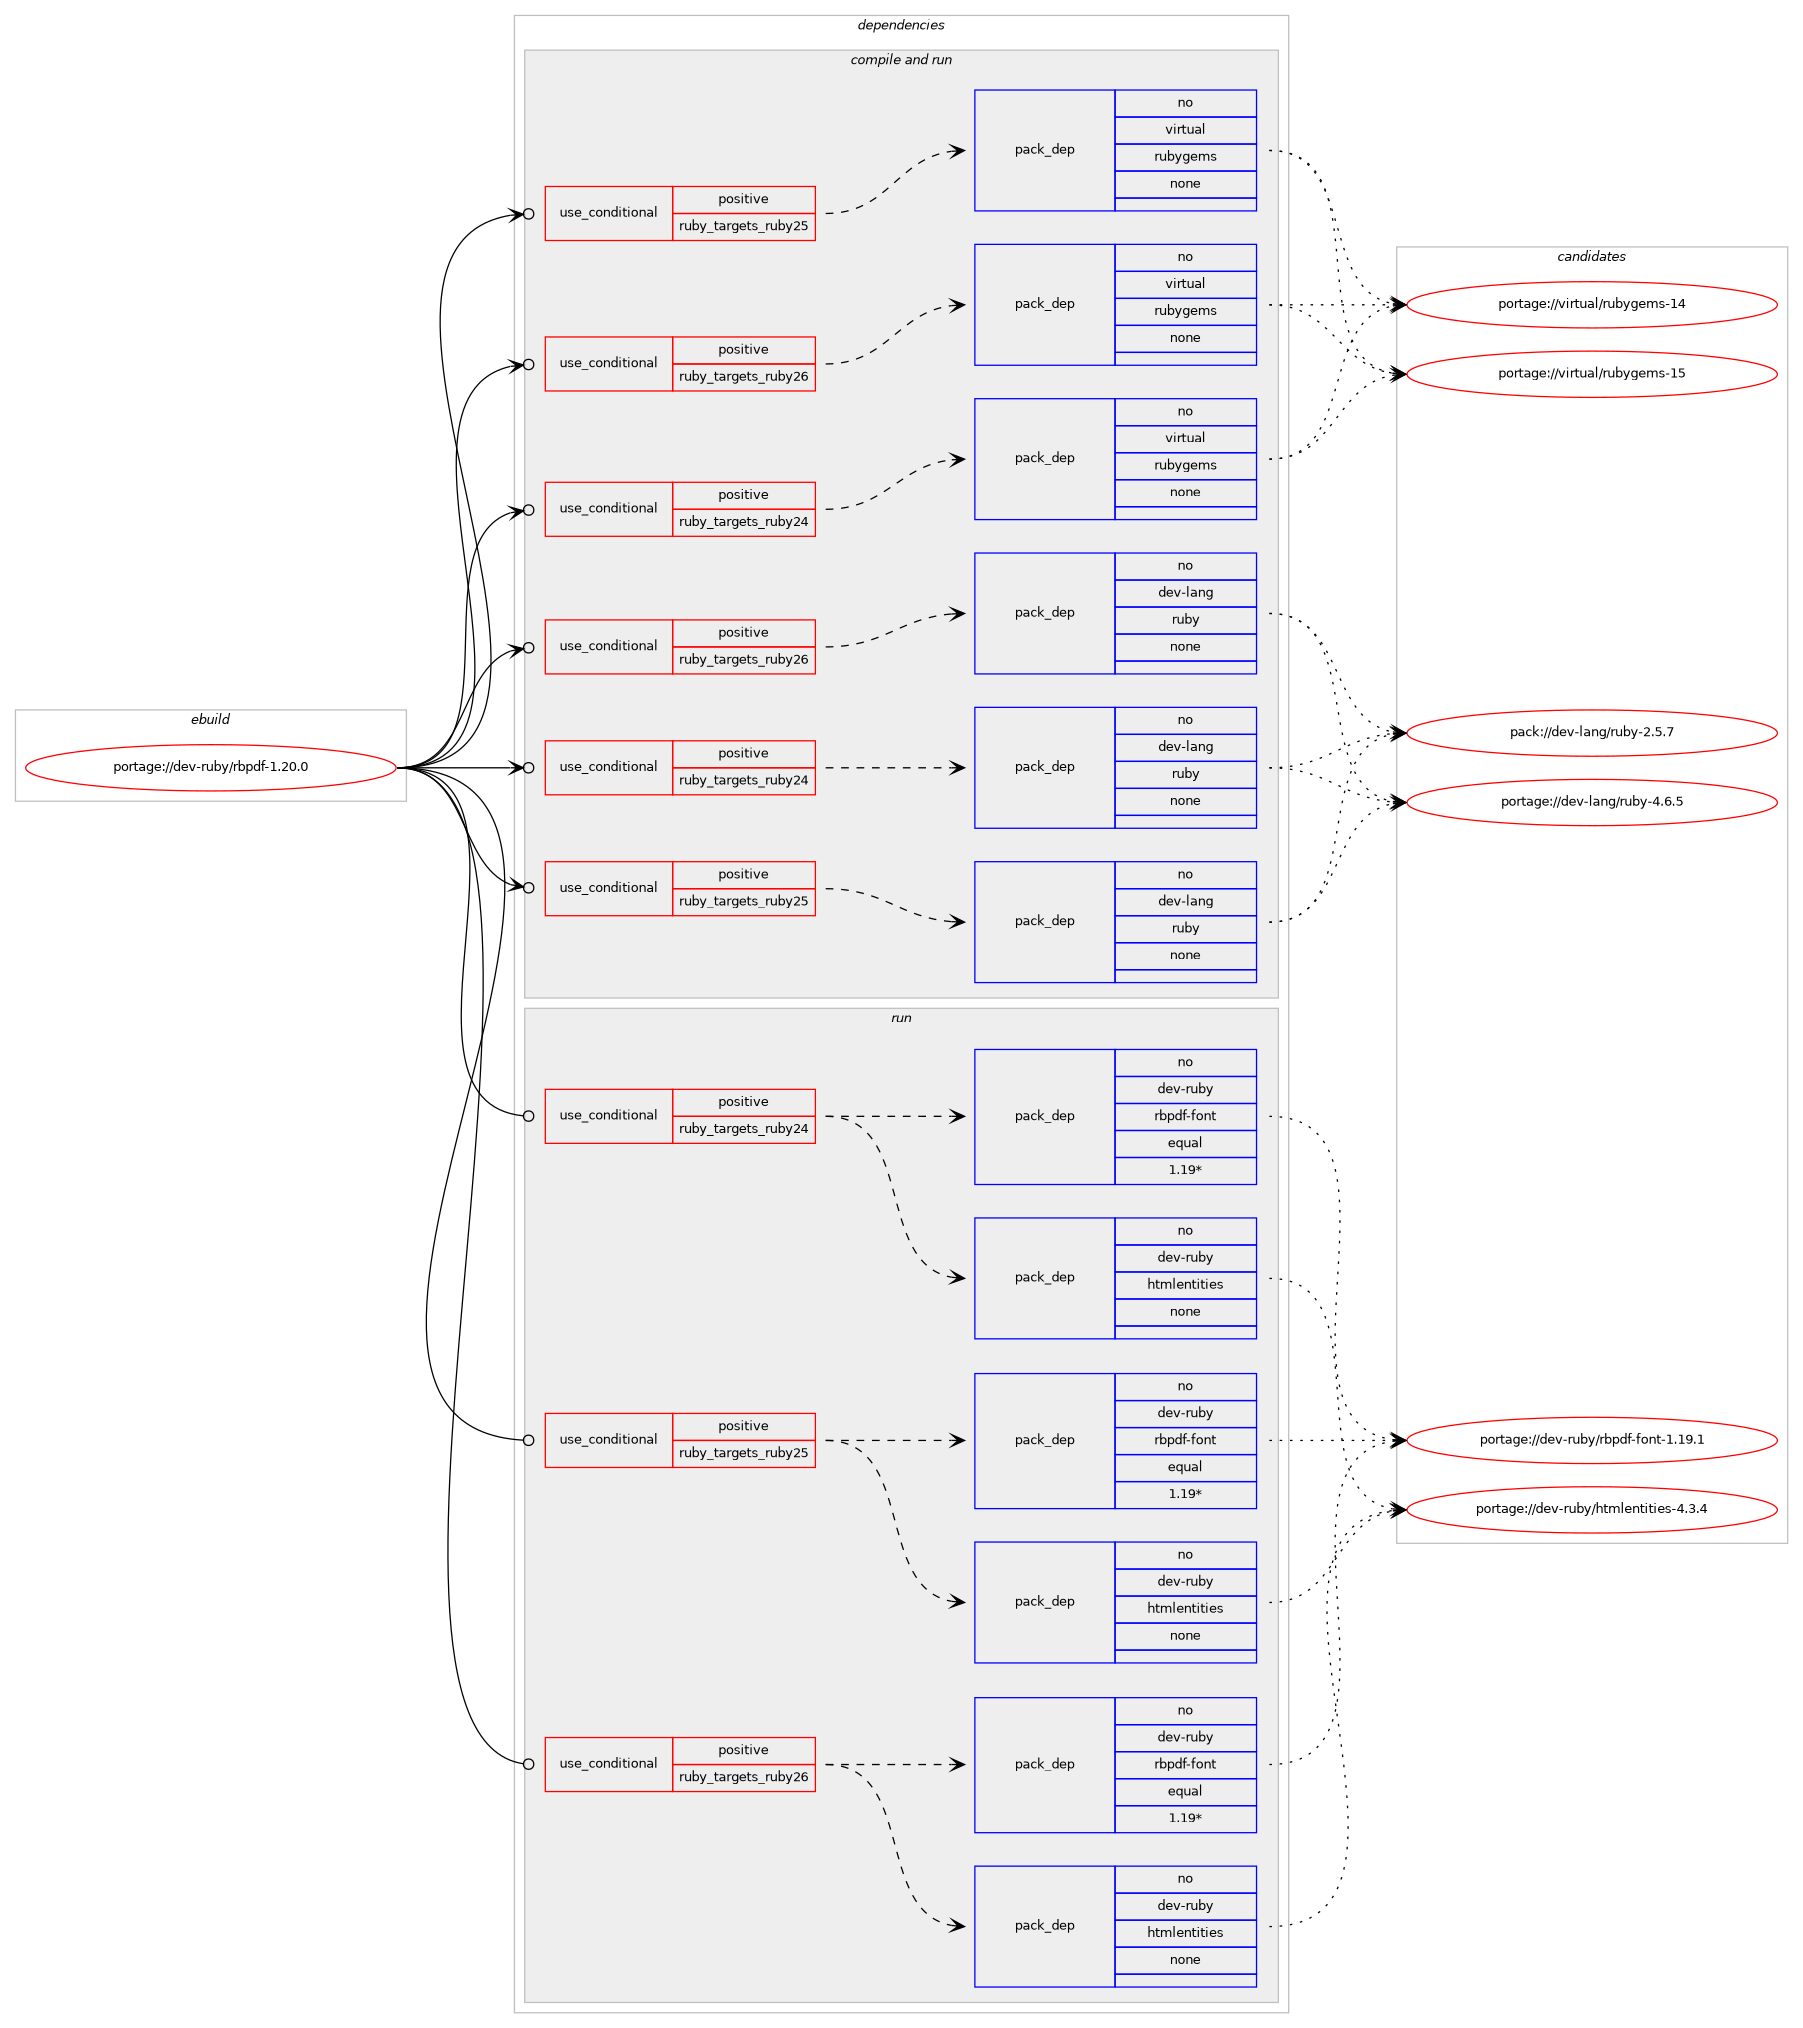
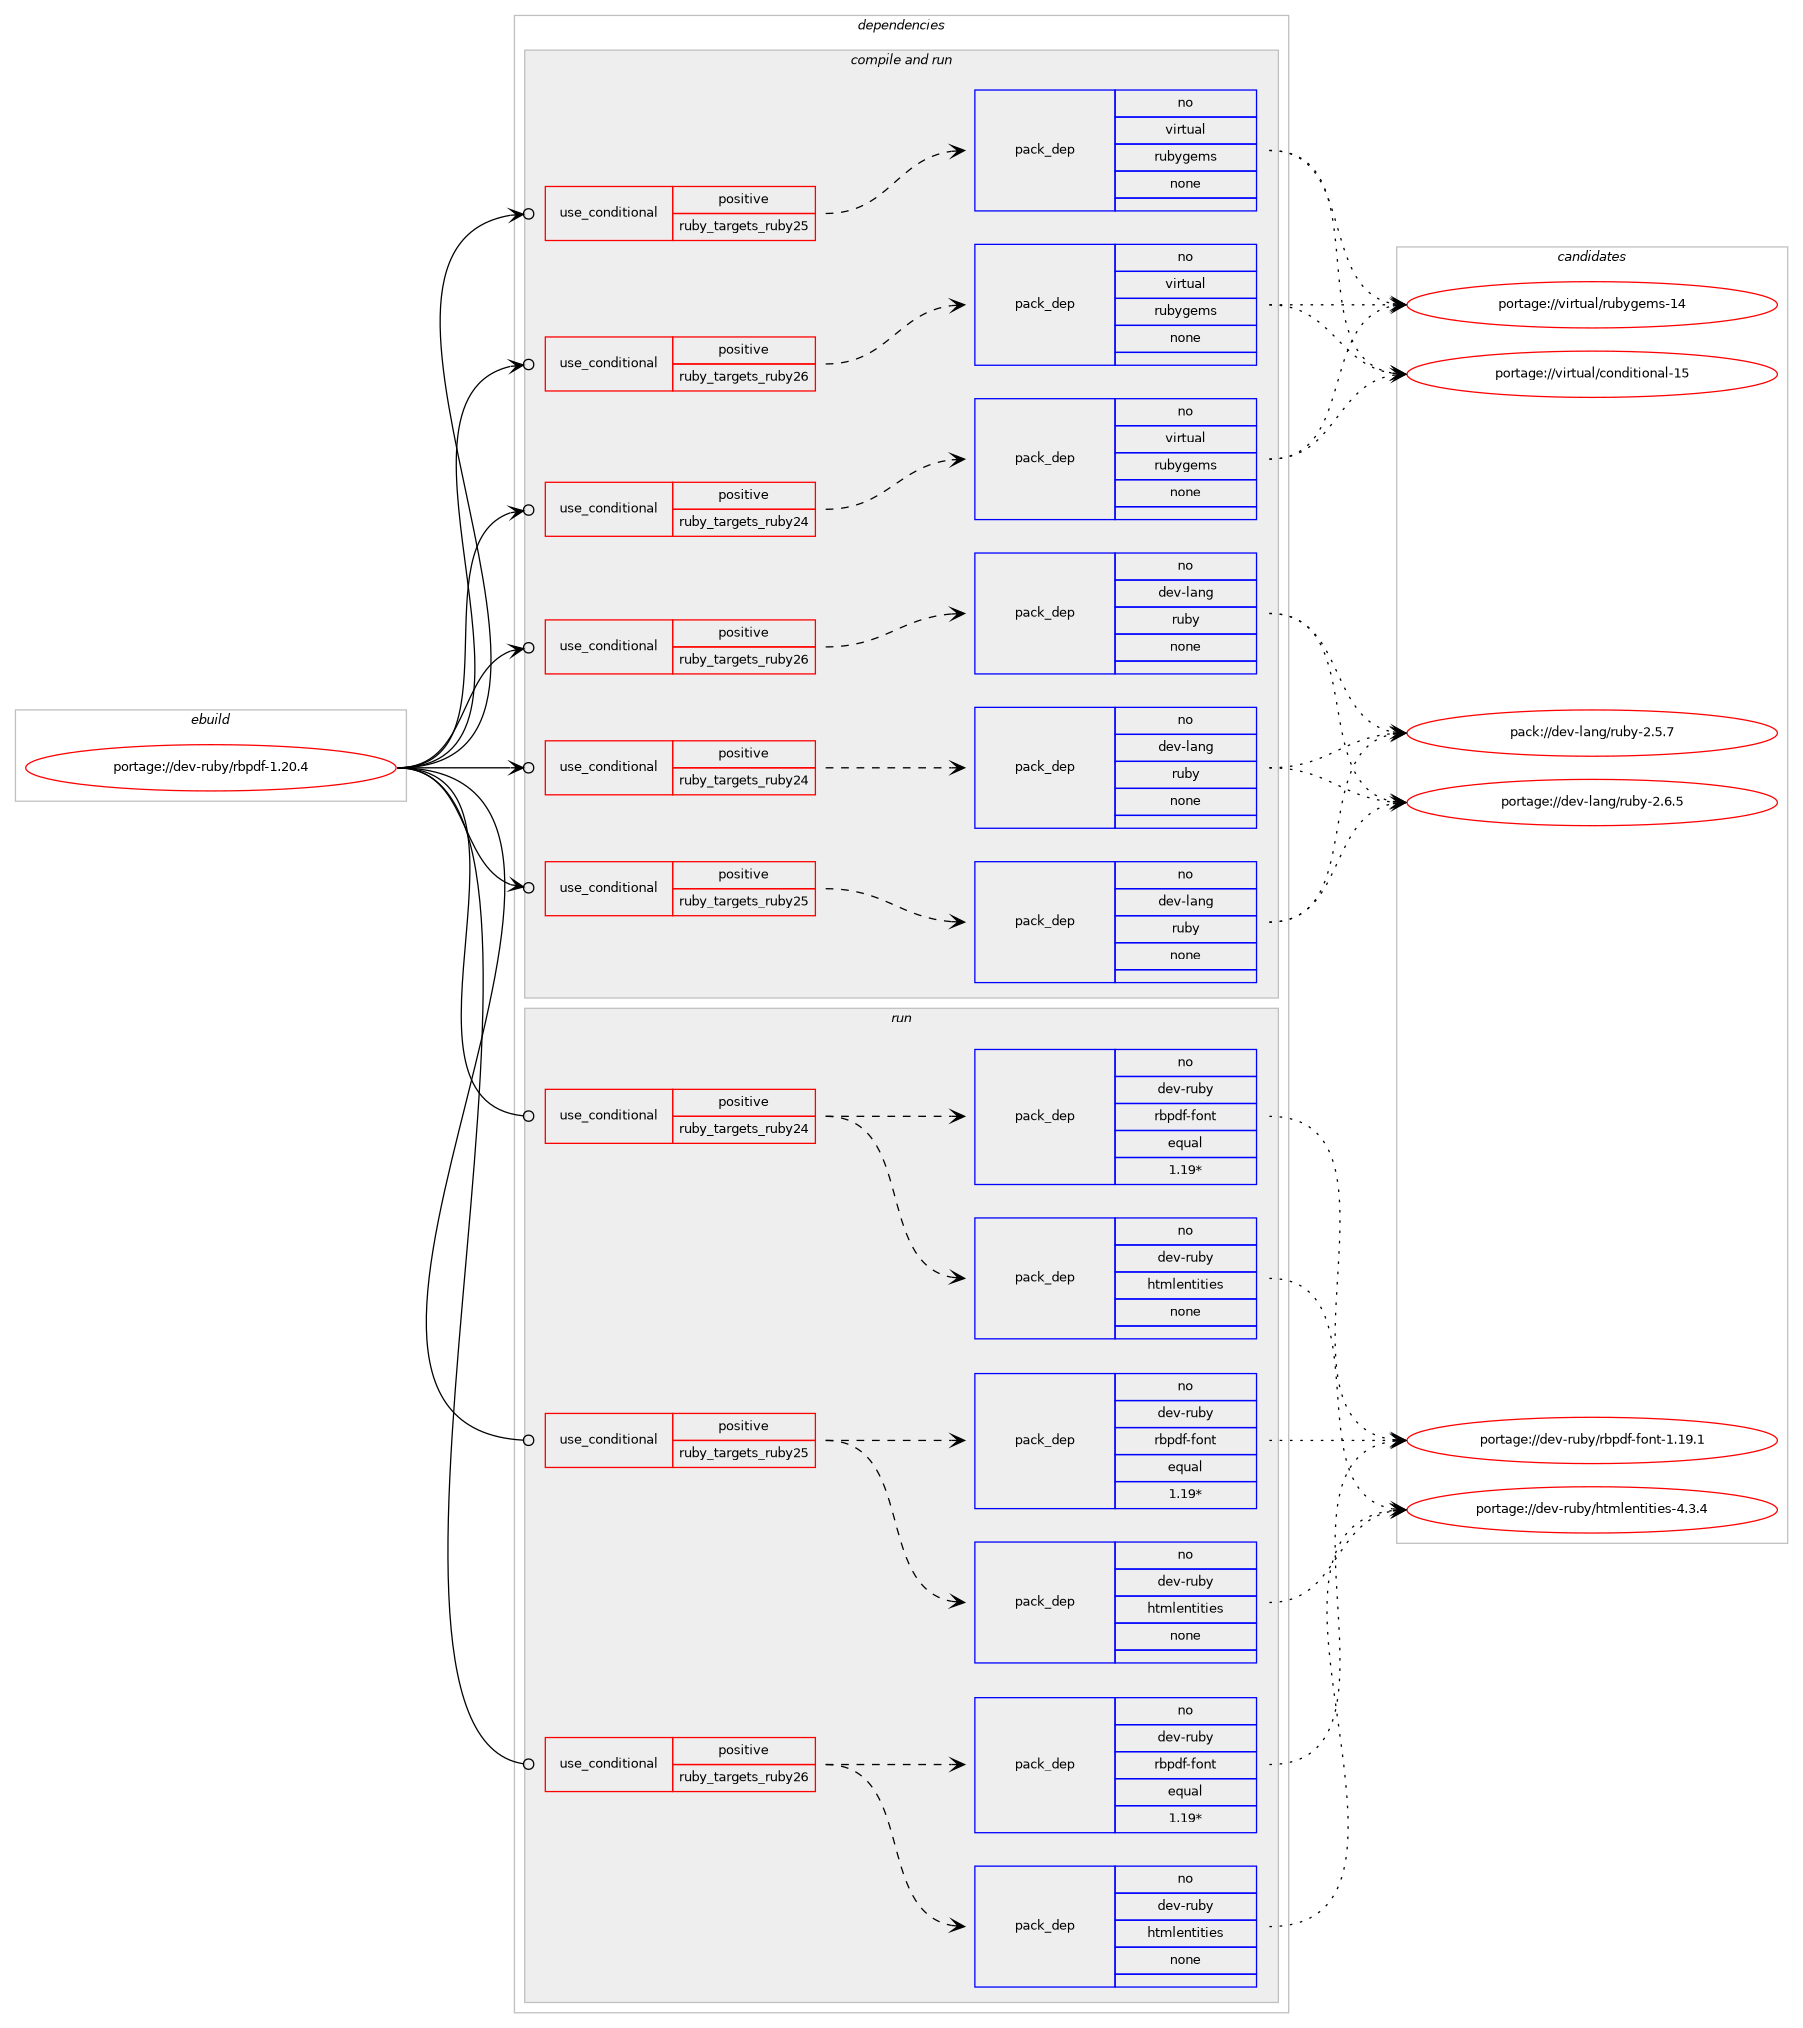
node "portage://virtual/rubygems-15": label "portage://virtual/rubygems-15" -> "portage://virtual/conditional-15"
node "portage://dev-ruby/rbpdf-1.20.0": label "portage://dev-ruby/rbpdf-1.20.0" -> "portage://dev-ruby/rbpdf-1.20.4"
node "portage://dev-lang/ruby-4.6.5": label "portage://dev-lang/ruby-4.6.5" -> "portage://dev-lang/ruby-2.6.5"
